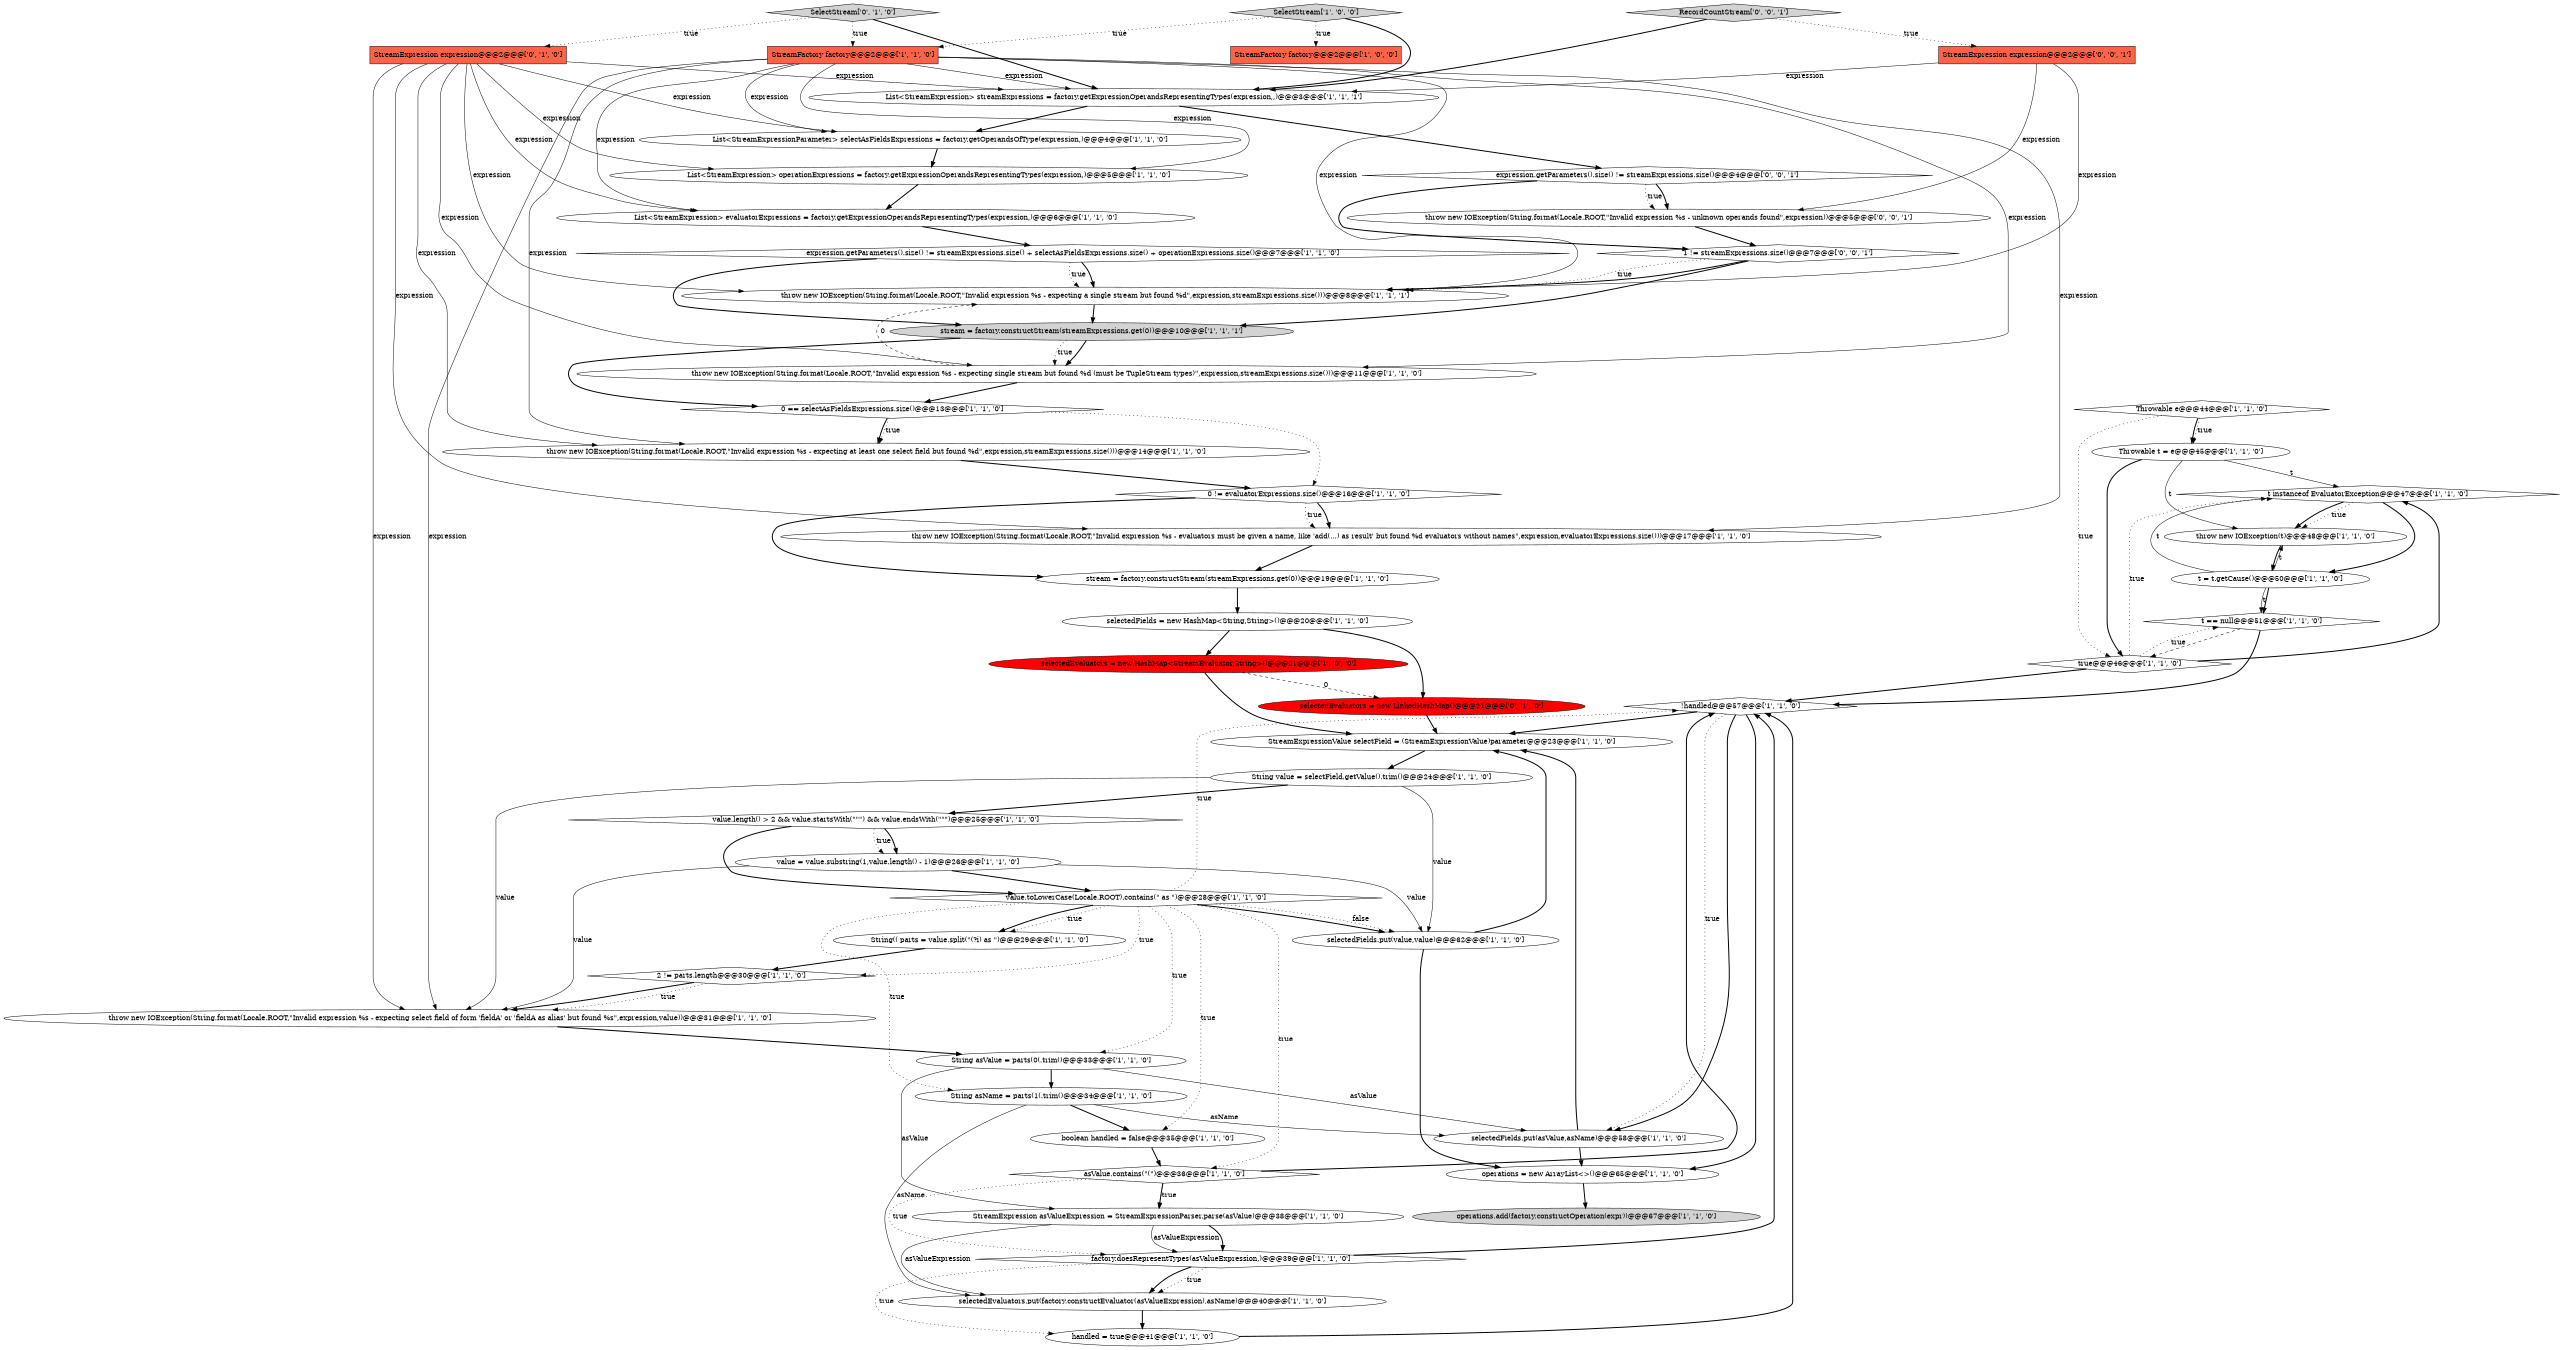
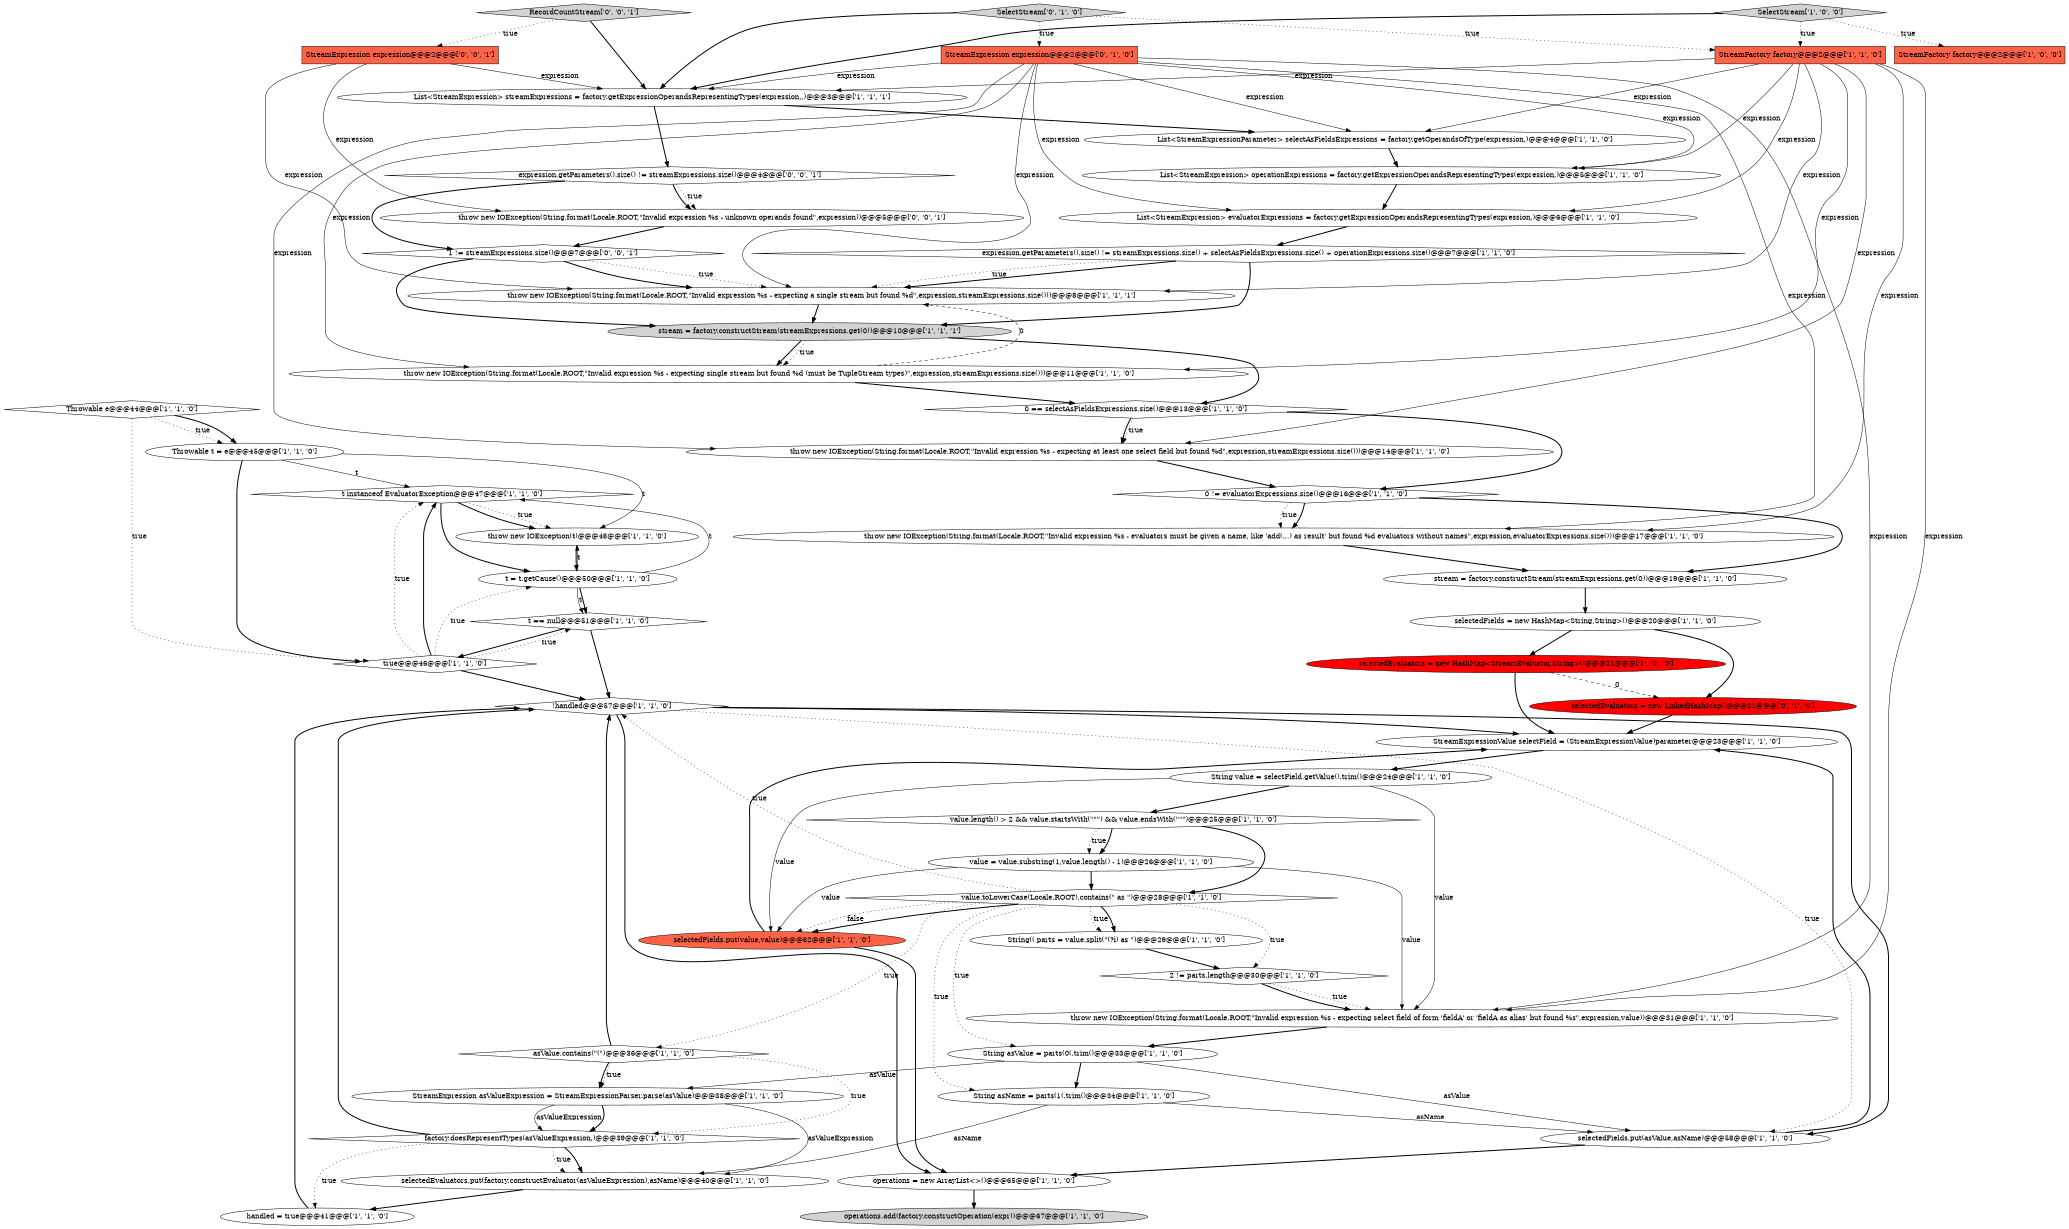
edge "0 == selectAsFieldsExpressions.size()@@@13@@@['1', '1', '0']" -> "0 != evaluatorExpressions.size()@@@16@@@['1', '1', '0']": style dotted -> bold
edge "true@@@46@@@['1', '1', '0']" -> "t = t.getCause()@@@50@@@['1', '1', '0']": added, label "true"
edge "t == null@@@51@@@['1', '1', '0']" -> "true@@@46@@@['1', '1', '0']": style dashed -> bold
node "selectedFields.put(value,value)@@@62@@@['1', '1', '0']": fillcolor white -> tomato
node "boolean handled = false@@@35@@@['1', '1', '0']": removed
